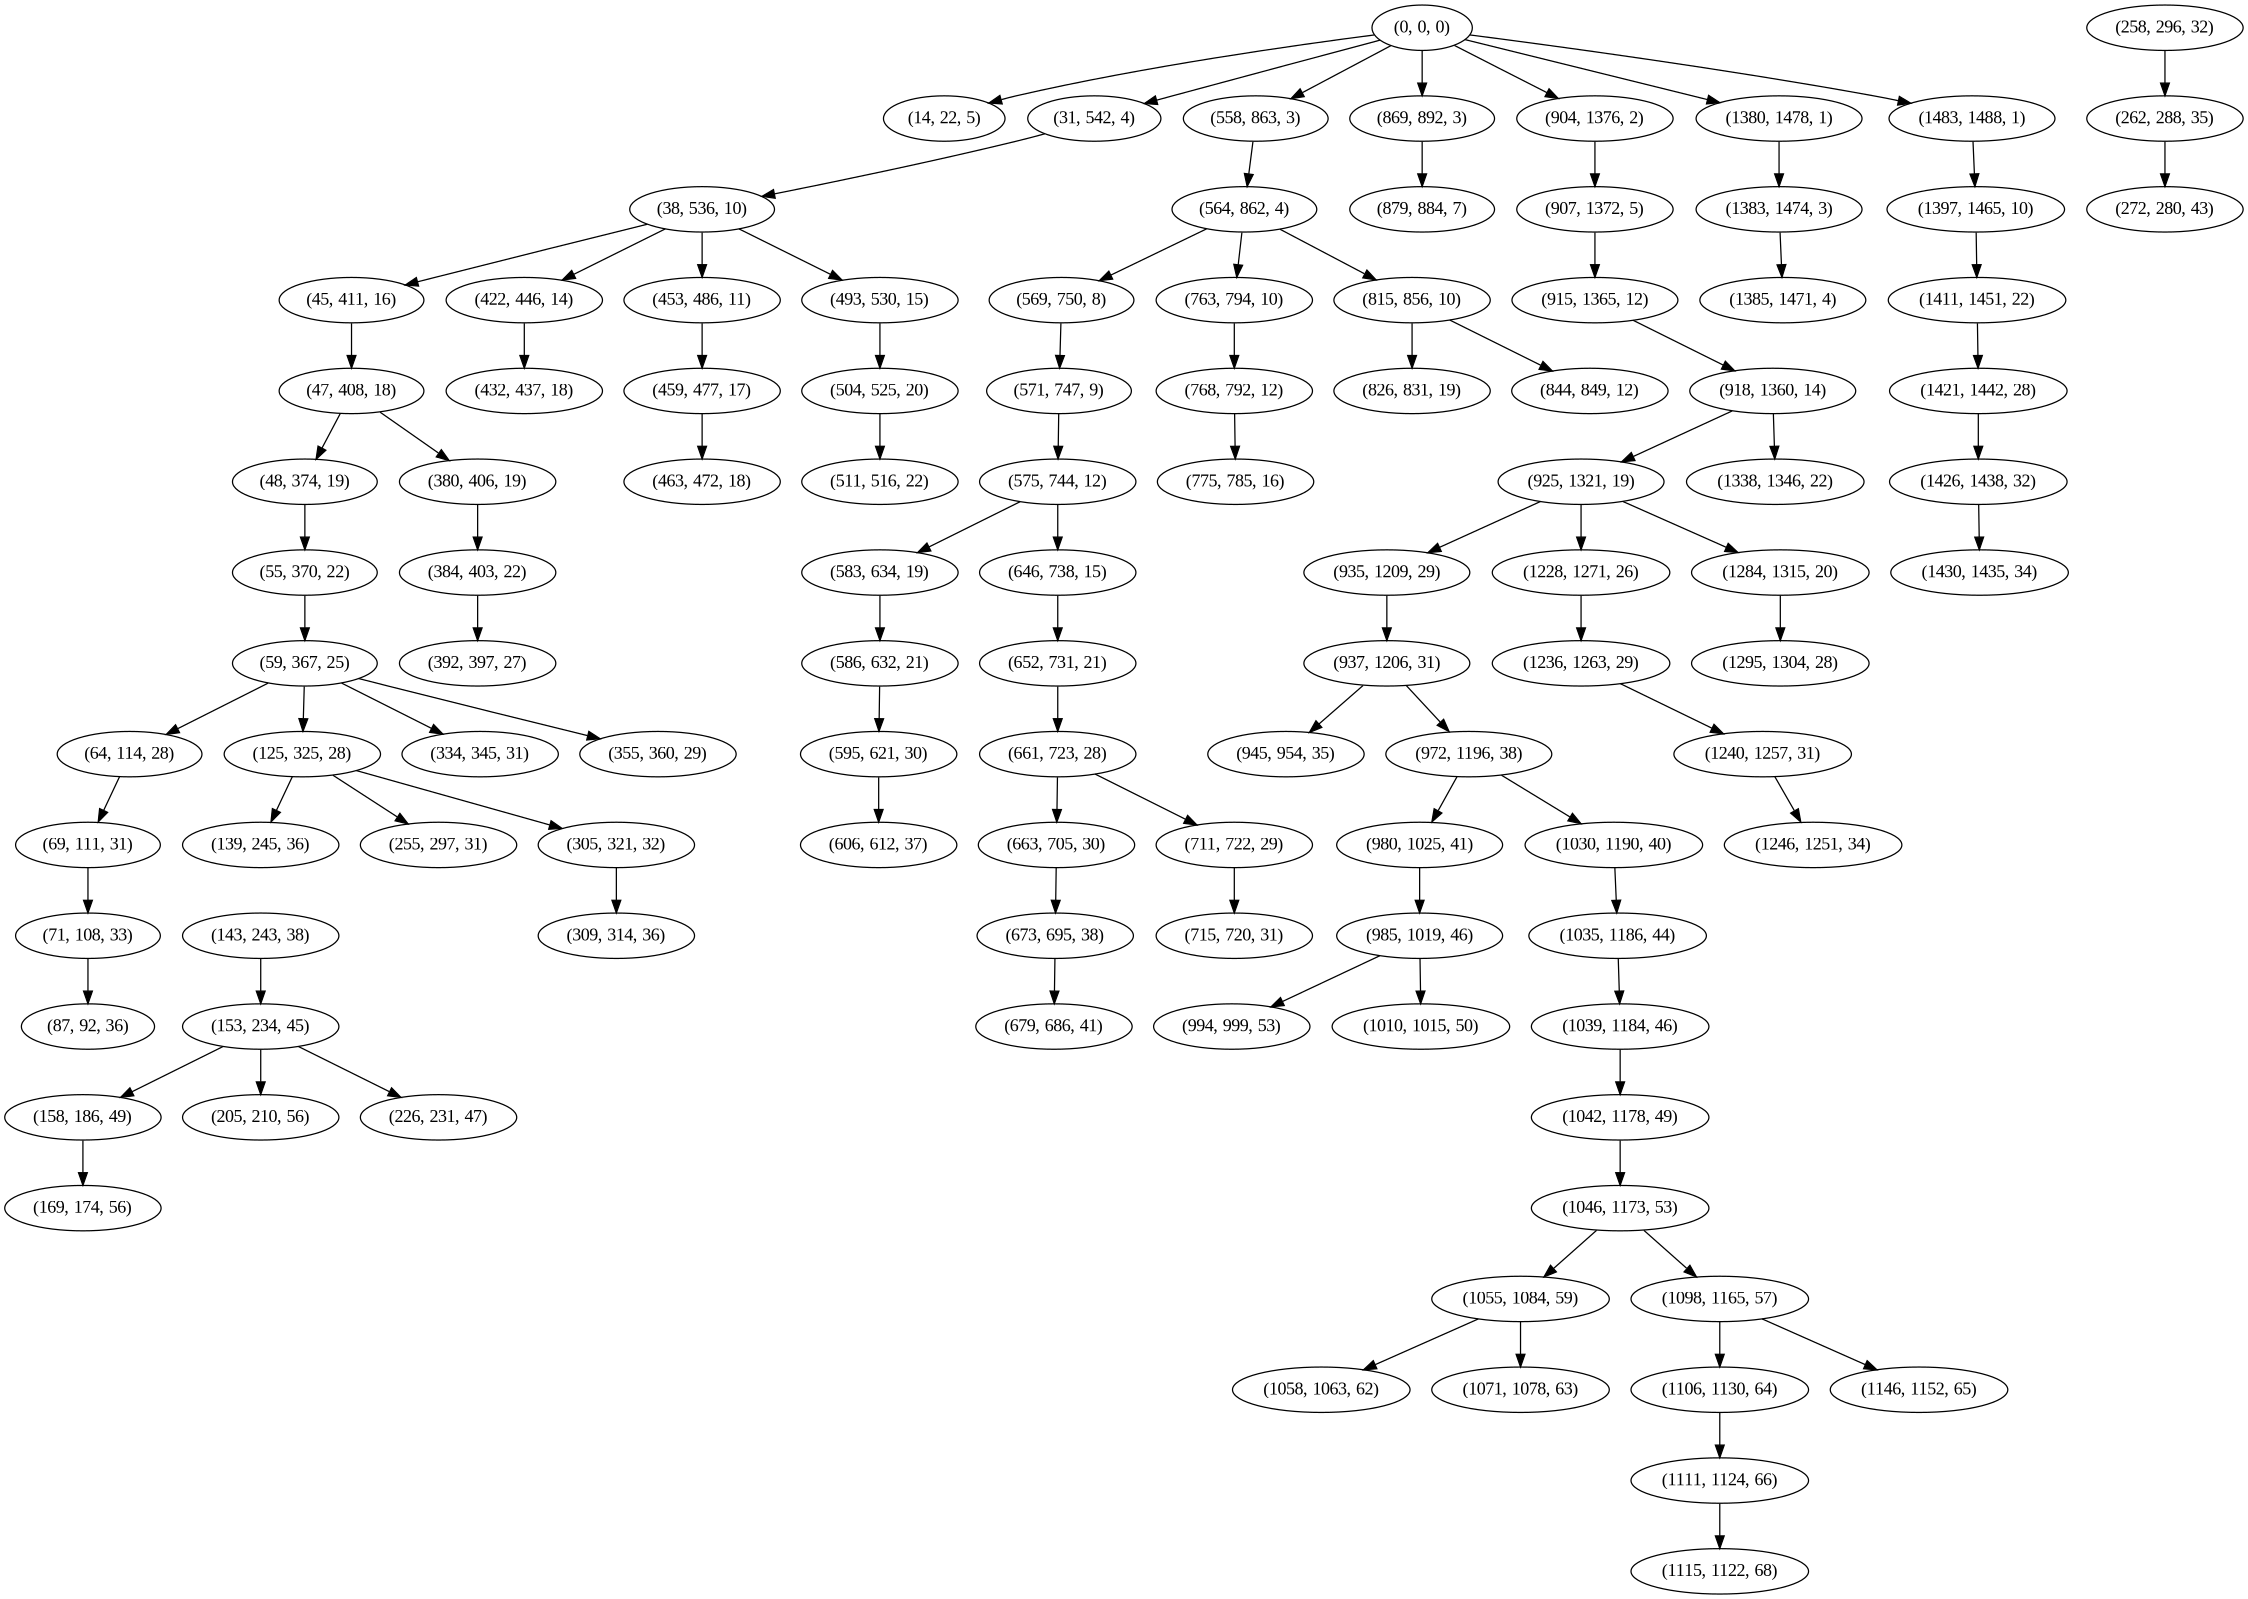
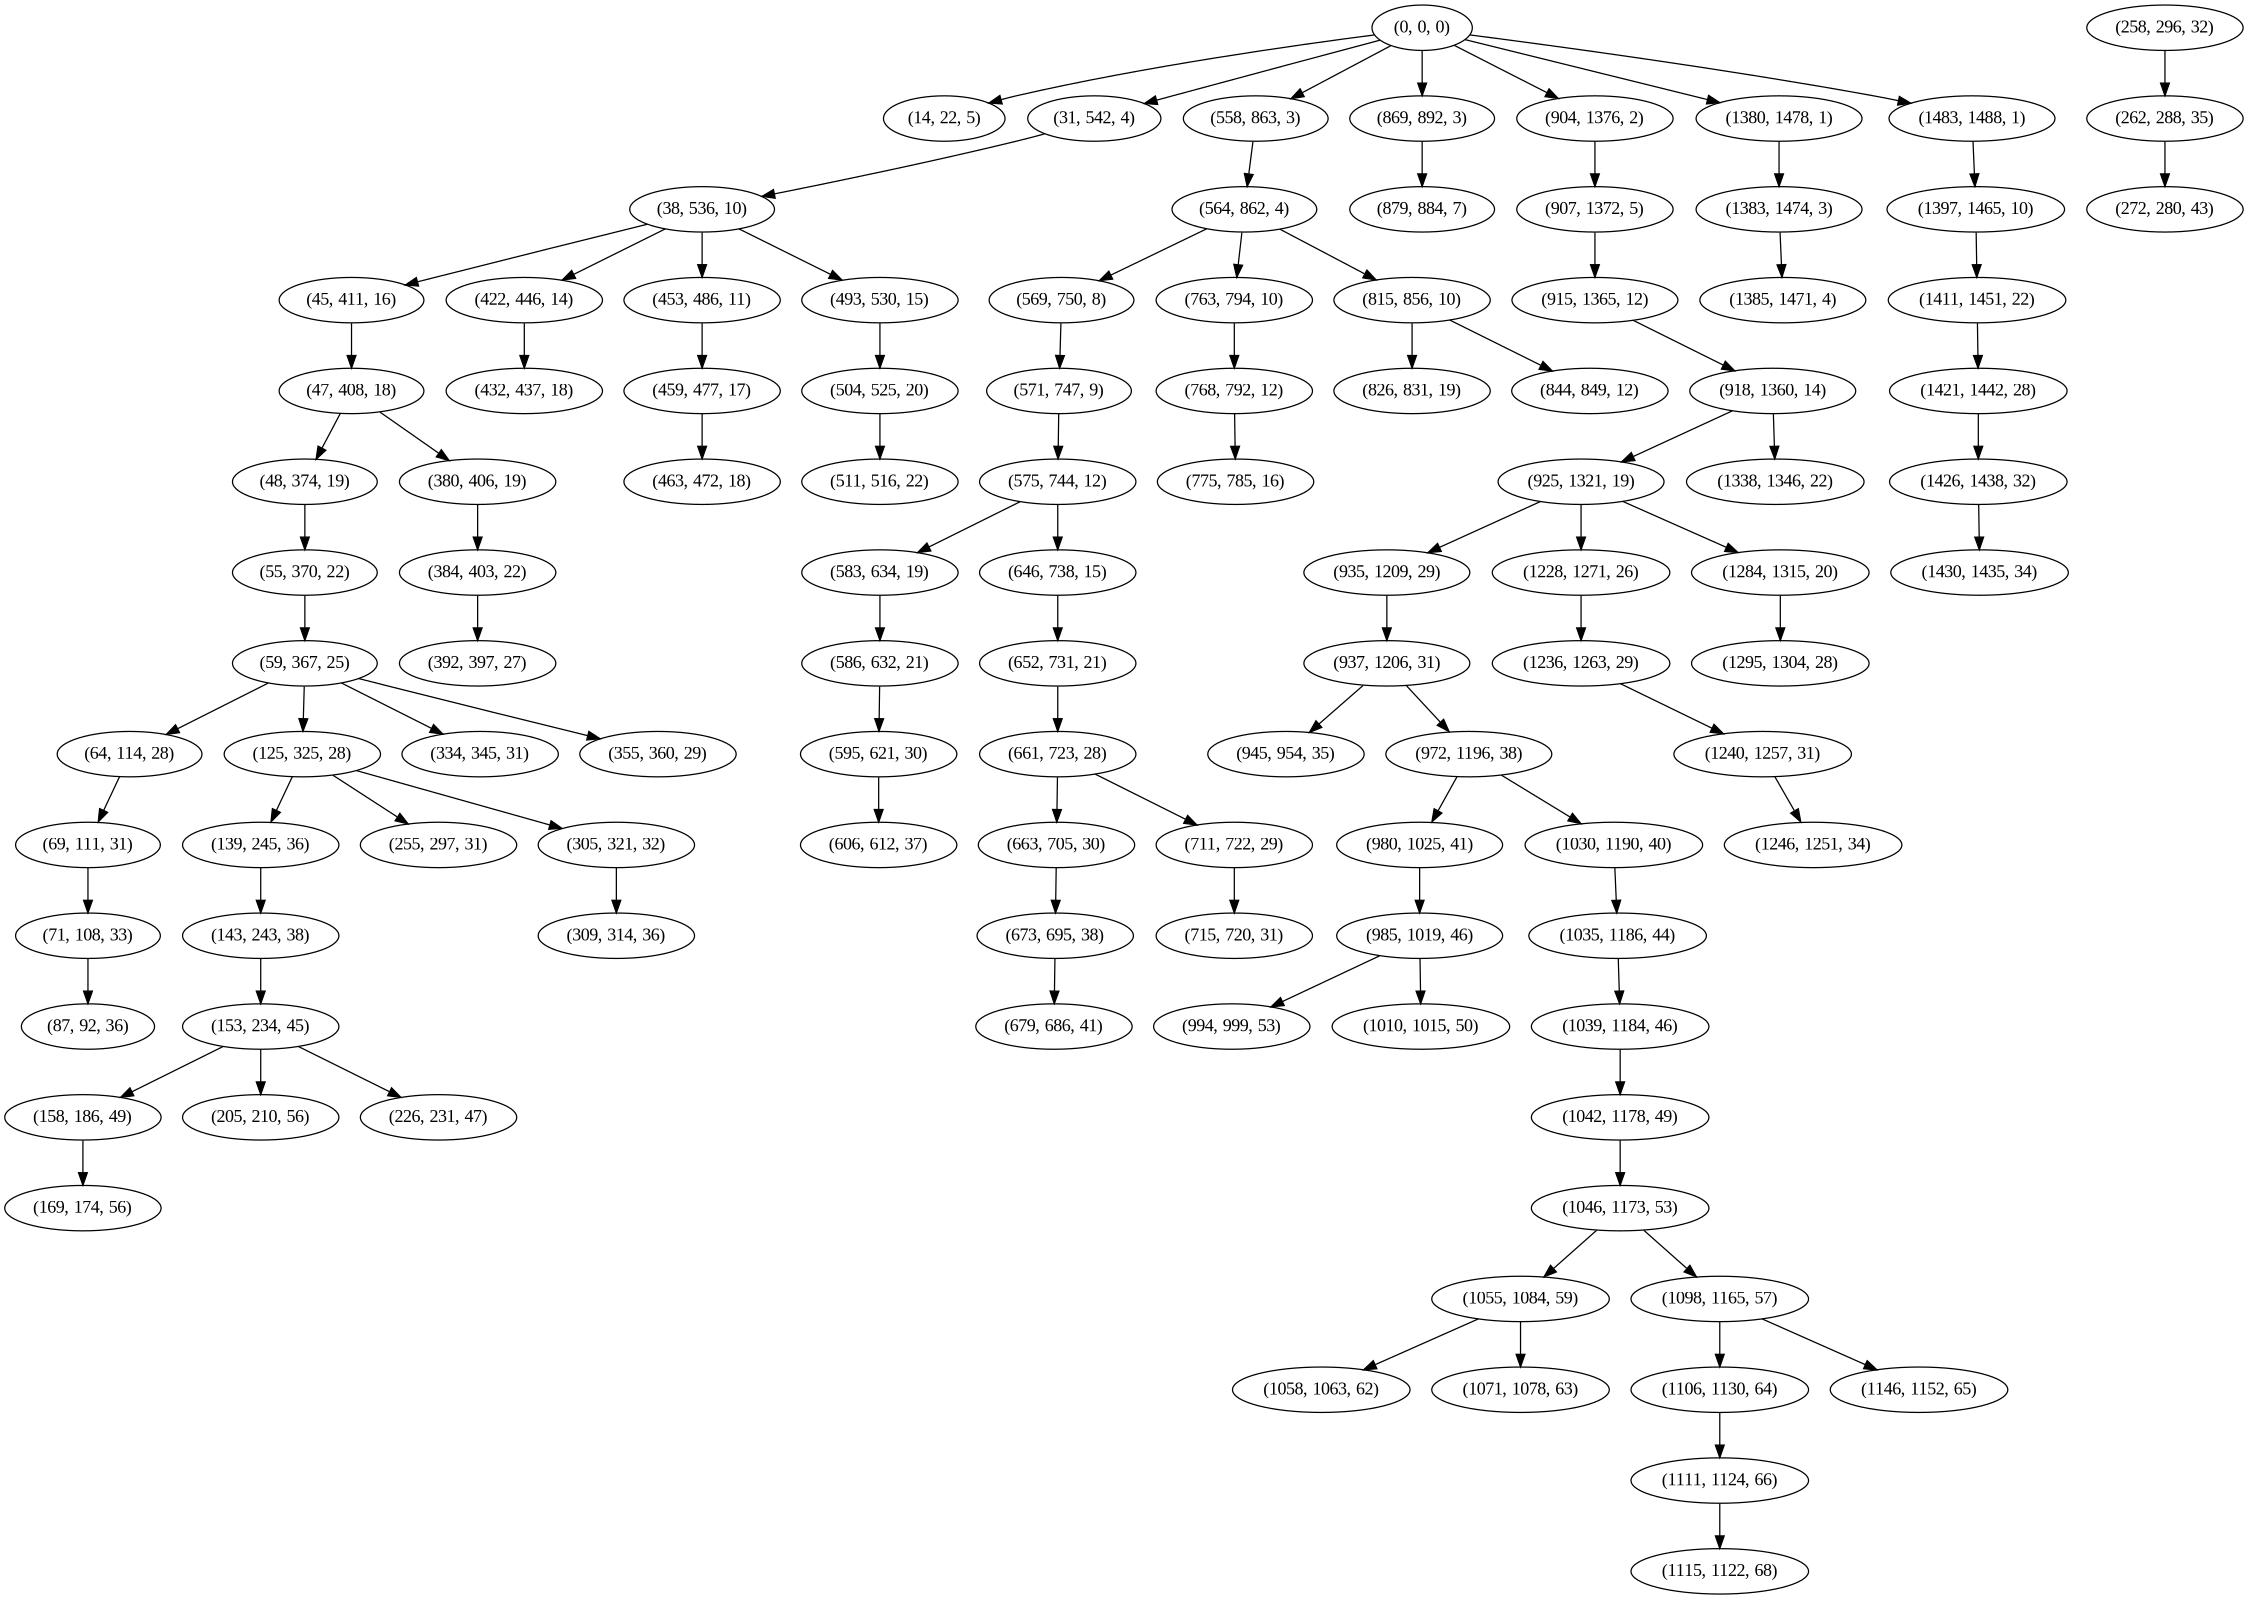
edge "(139, 245, 36)" -> "(143, 243, 38)": added
